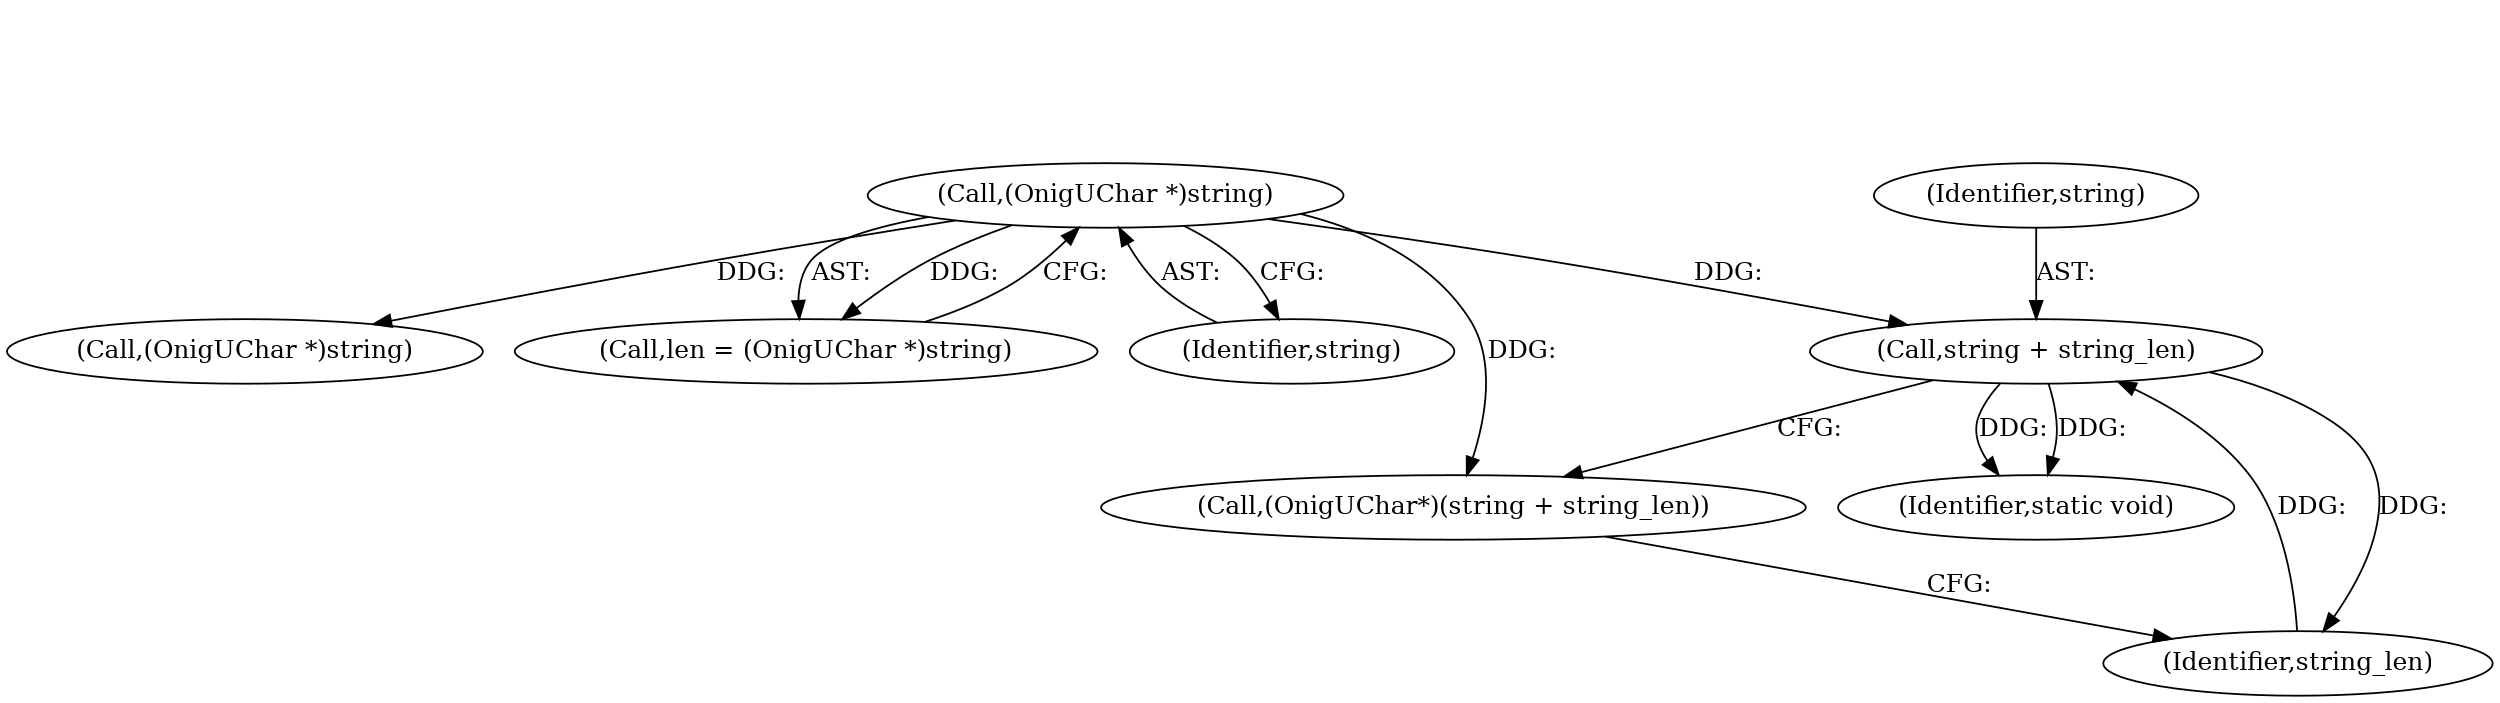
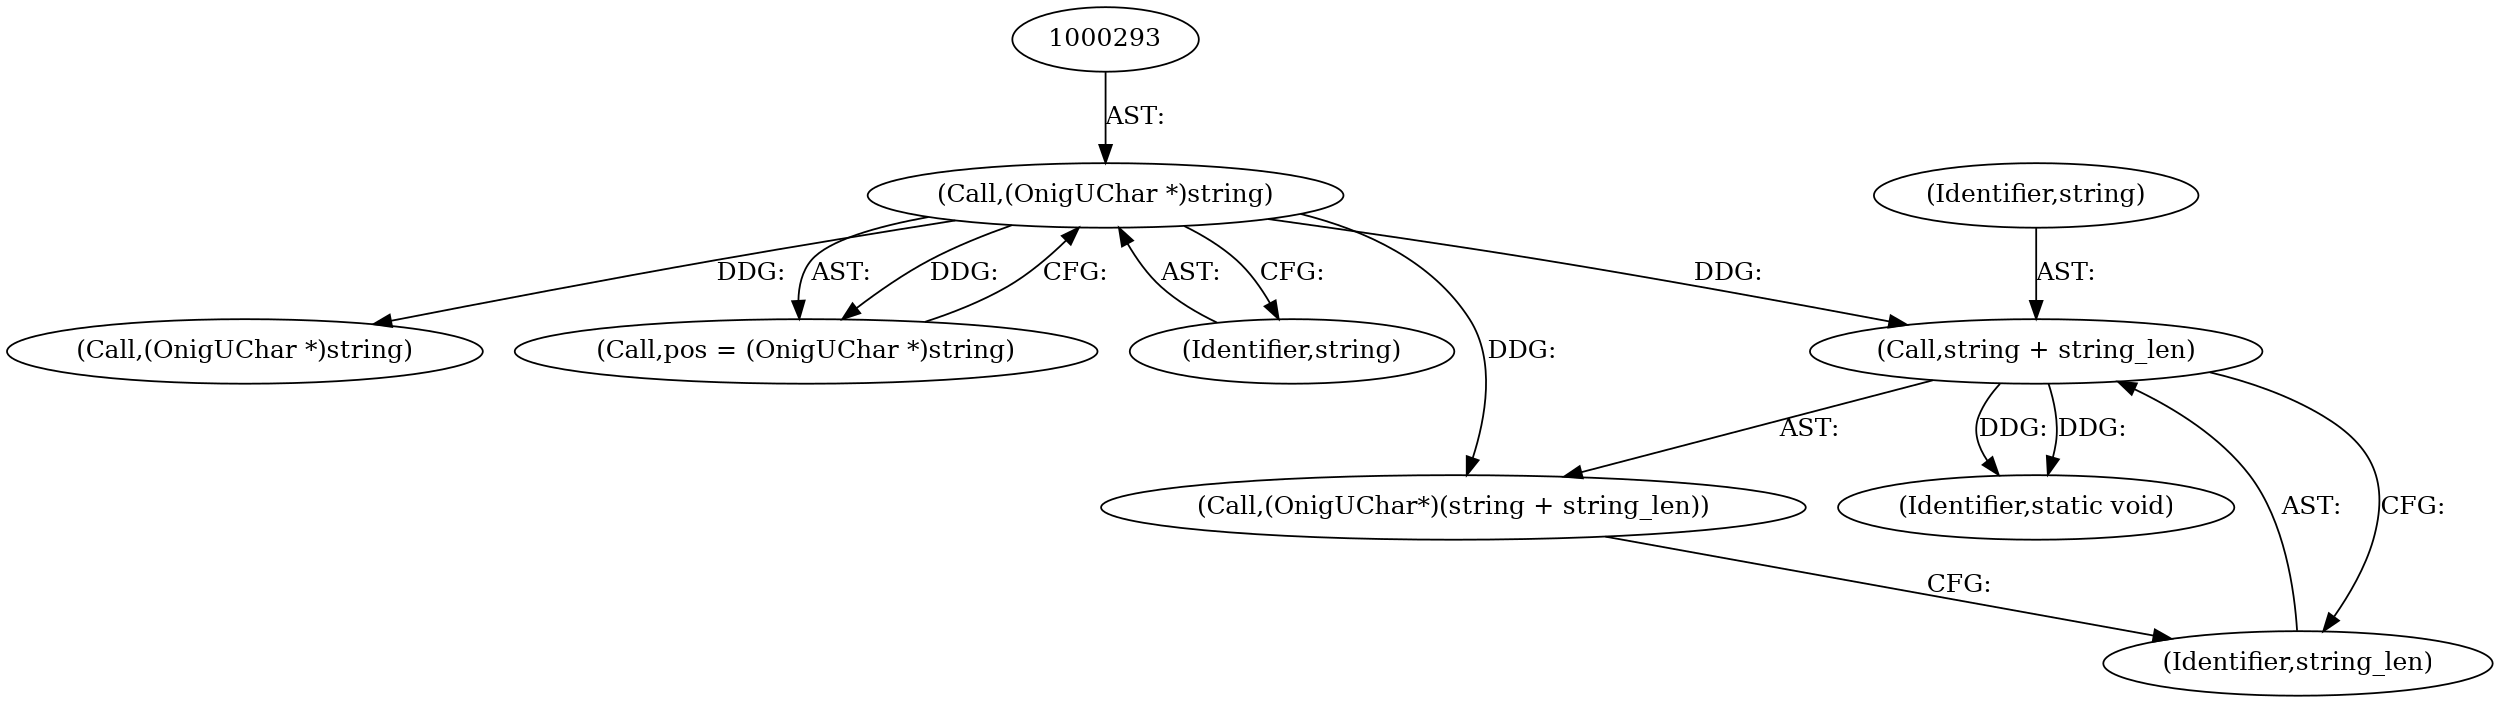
node "1000293": added
node "(Call,len = (OnigUChar *)string)": label "(Call,len = (OnigUChar *)string)" -> "(Call,pos = (OnigUChar *)string)"
edge "(Call,string + string_len)" -> "(Call,(OnigUChar*)(string + string_len))": label "CFG: " -> "AST: "
edge "(Identifier,string_len)" -> "(Call,string + string_len)": label "DDG: " -> "AST: "
edge "(Call,string + string_len)" -> "(Identifier,string_len)": label "DDG: " -> "CFG: "
